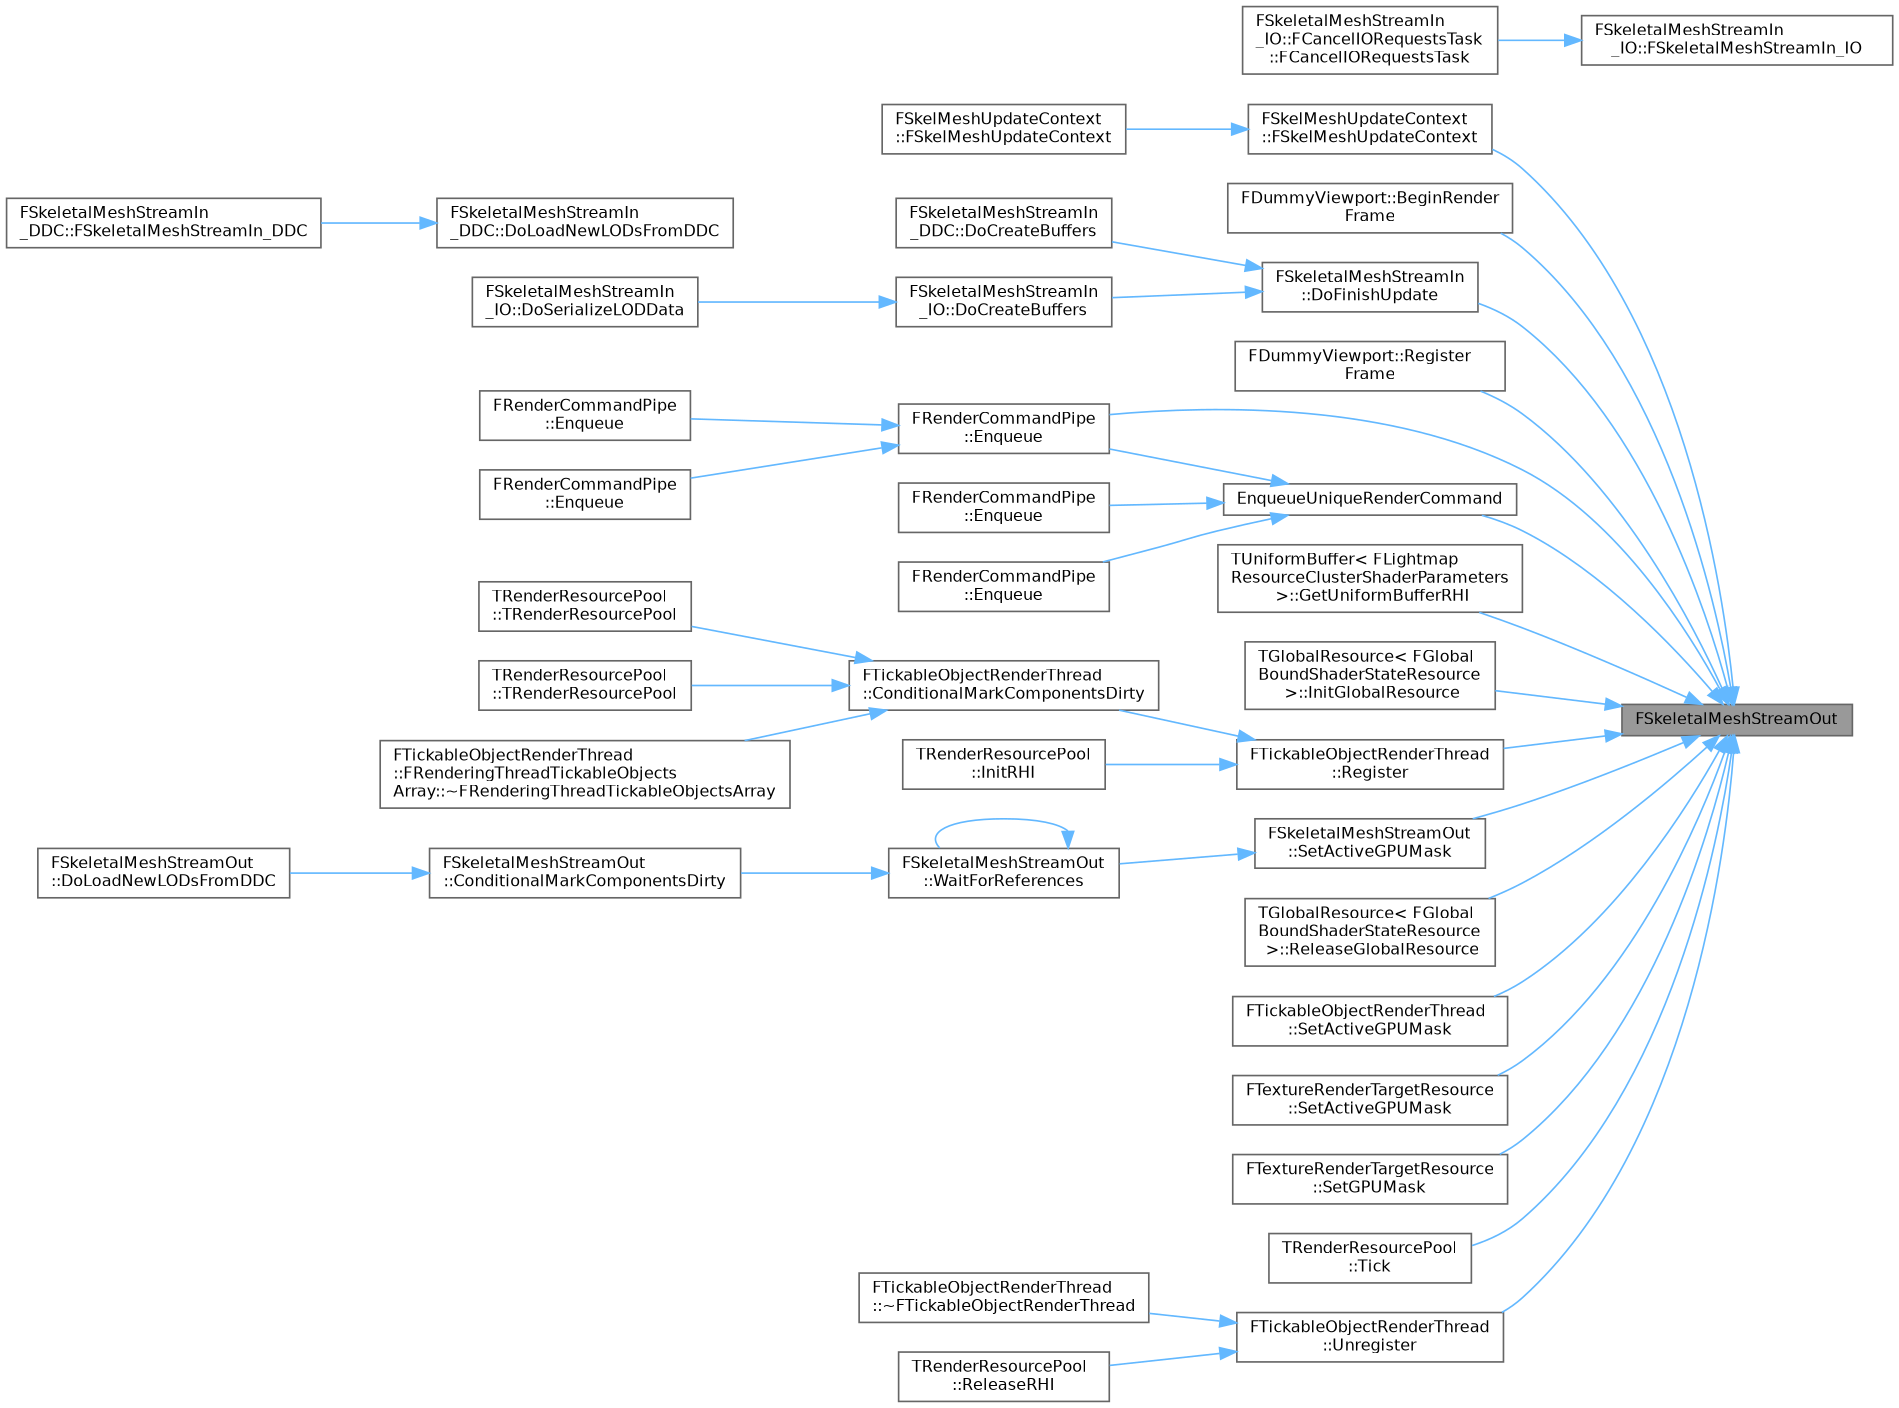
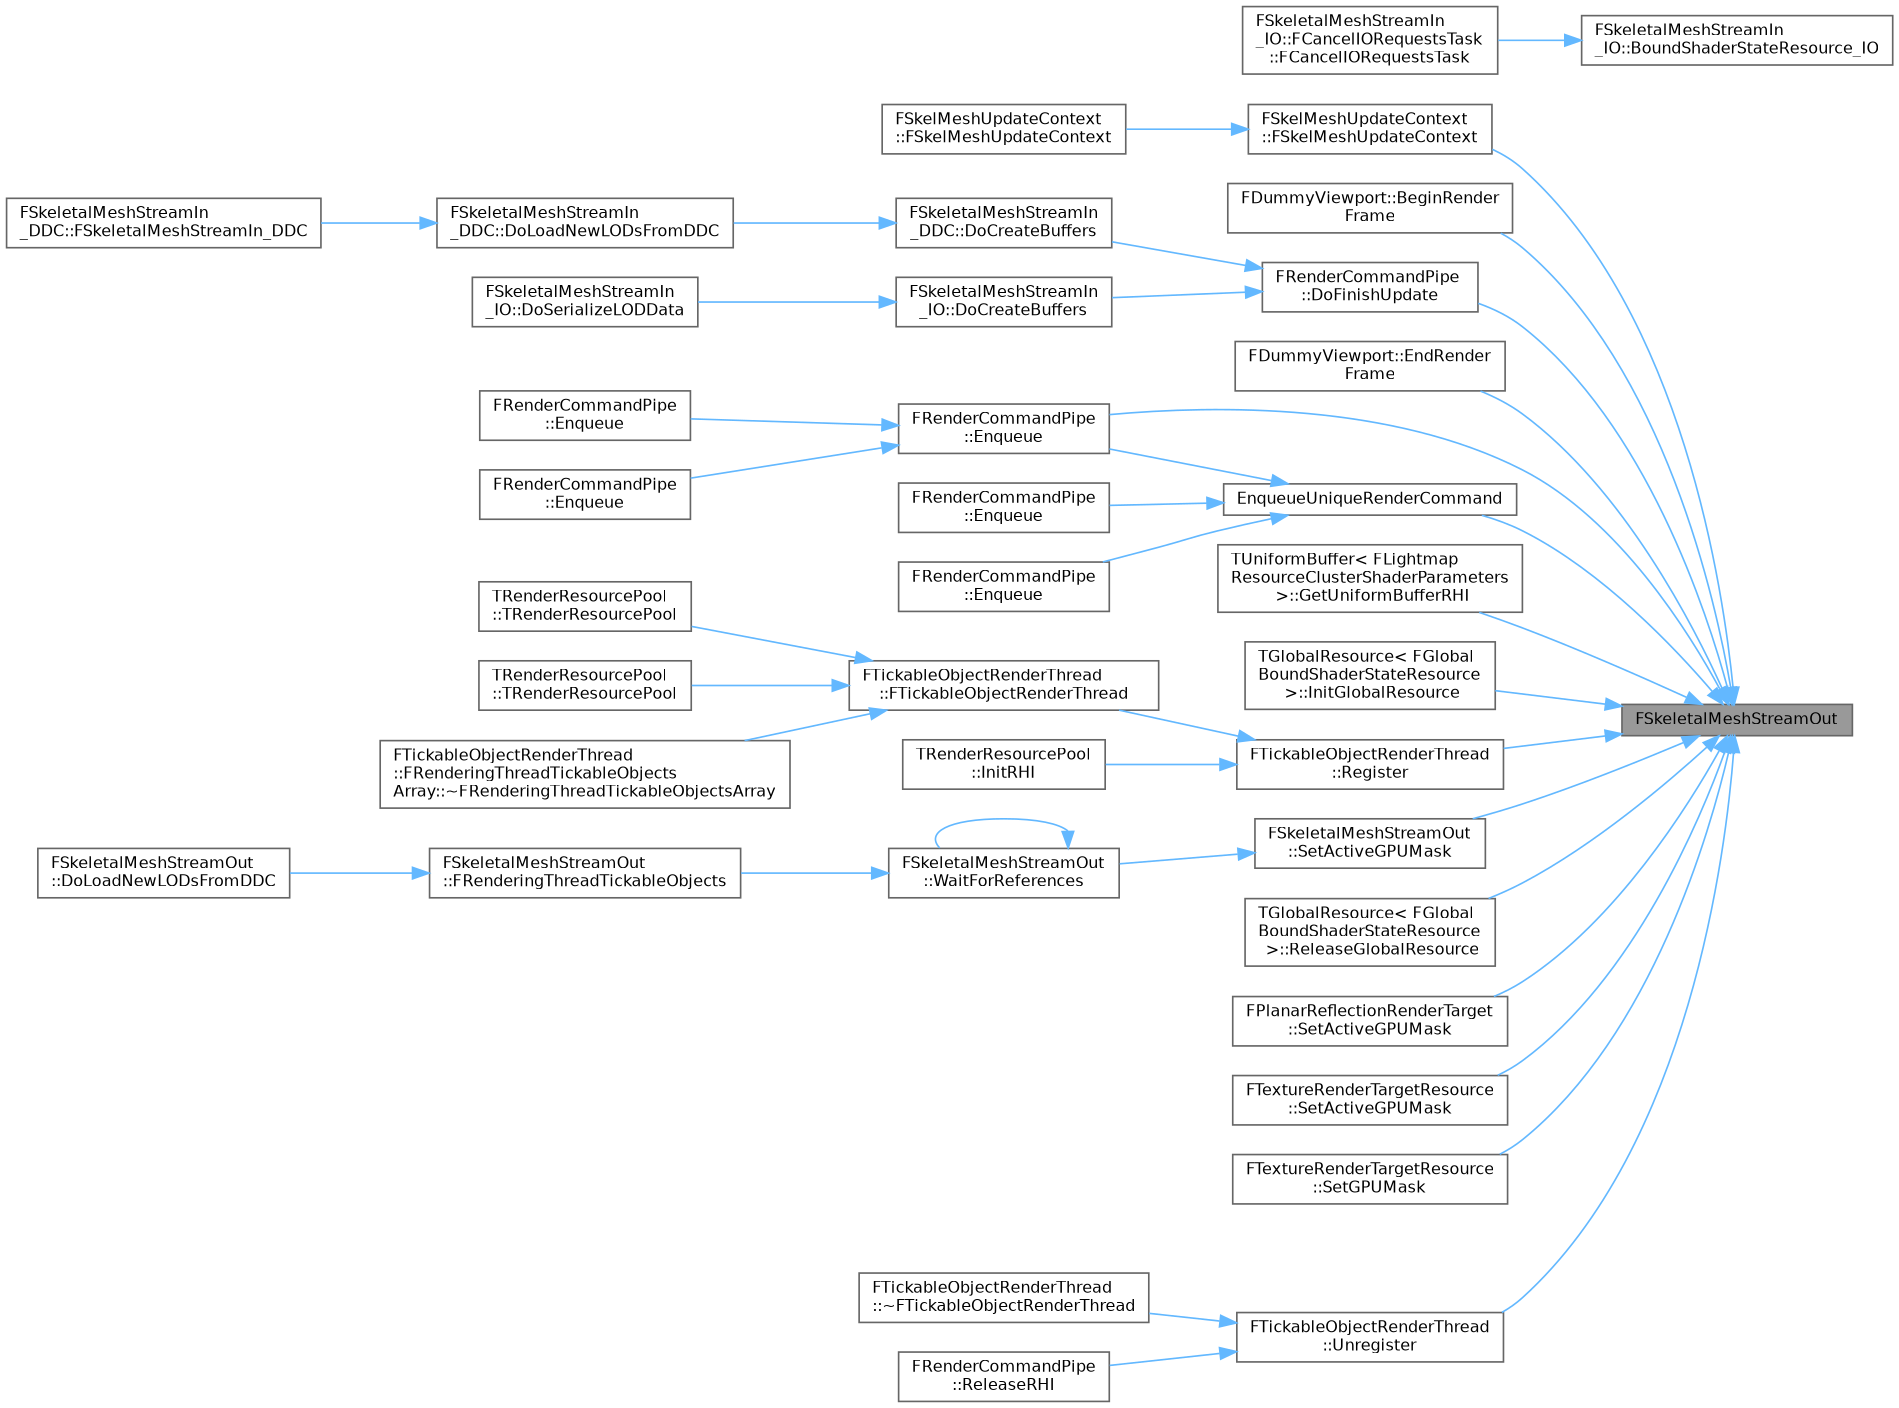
node "FSkeletalMeshStreamIn _IO::FSkeletalMeshStreamIn_IO": label "FSkeletalMeshStreamIn _IO::FSkeletalMeshStreamIn_IO" -> "FSkeletalMeshStreamIn _IO::BoundShaderStateResource_IO"
edge "FSkeletalMeshStreamIn _DDC::DoLoadNewLODsFromDDC" -> "FSkeletalMeshStreamIn _DDC::DoCreateBuffers": added
node "FSkeletalMeshStreamIn ::DoFinishUpdate": label "FSkeletalMeshStreamIn ::DoFinishUpdate" -> "FRenderCommandPipe ::DoFinishUpdate"
node "FDummyViewport::Register Frame": label "FDummyViewport::Register Frame" -> "FDummyViewport::EndRender Frame"
node "FTickableObjectRenderThread ::ConditionalMarkComponentsDirty": label "FTickableObjectRenderThread ::ConditionalMarkComponentsDirty" -> "FTickableObjectRenderThread ::FTickableObjectRenderThread"
node "FSkeletalMeshStreamOut ::ConditionalMarkComponentsDirty": label "FSkeletalMeshStreamOut ::ConditionalMarkComponentsDirty" -> "FSkeletalMeshStreamOut ::FRenderingThreadTickableObjects"
node "FTickableObjectRenderThread ::SetActiveGPUMask": label "FTickableObjectRenderThread ::SetActiveGPUMask" -> "FPlanarReflectionRenderTarget ::SetActiveGPUMask"
node "TRenderResourcePool ::Tick": removed
node "TRenderResourcePool ::ReleaseRHI": label "TRenderResourcePool ::ReleaseRHI" -> "FRenderCommandPipe ::ReleaseRHI"
